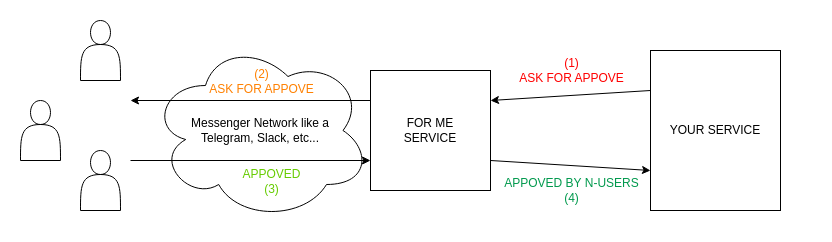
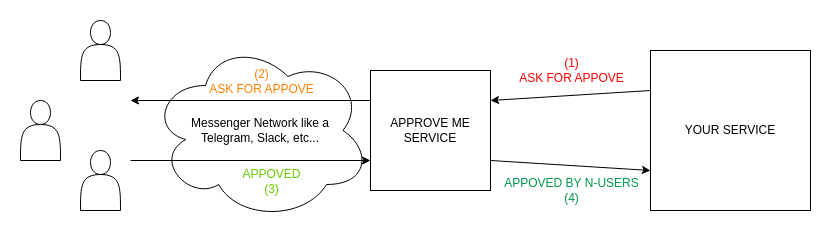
node "FOR ME SERVICE": label "FOR ME SERVICE" -> "APPROVE ME SERVICE"
node "YOUR SERVICE": size 130x160 -> 160x160
